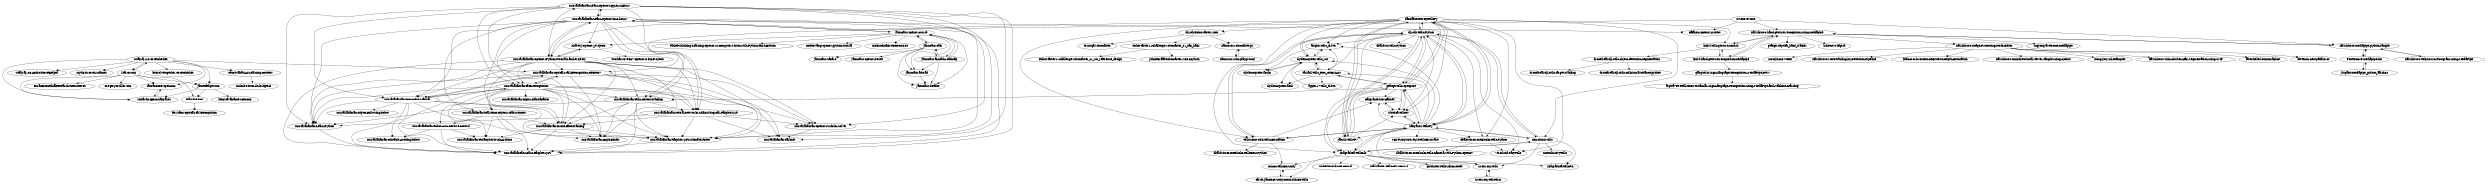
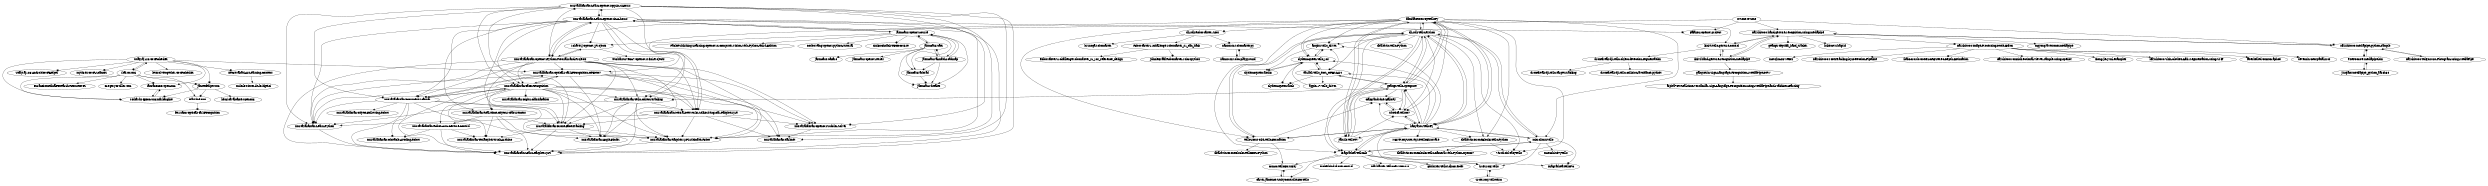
node "MohawkMEDIC/hanyazou": label "MohawkMEDIC/hanyazou" -> "MohawkMEDIC/omrmarkengine"
